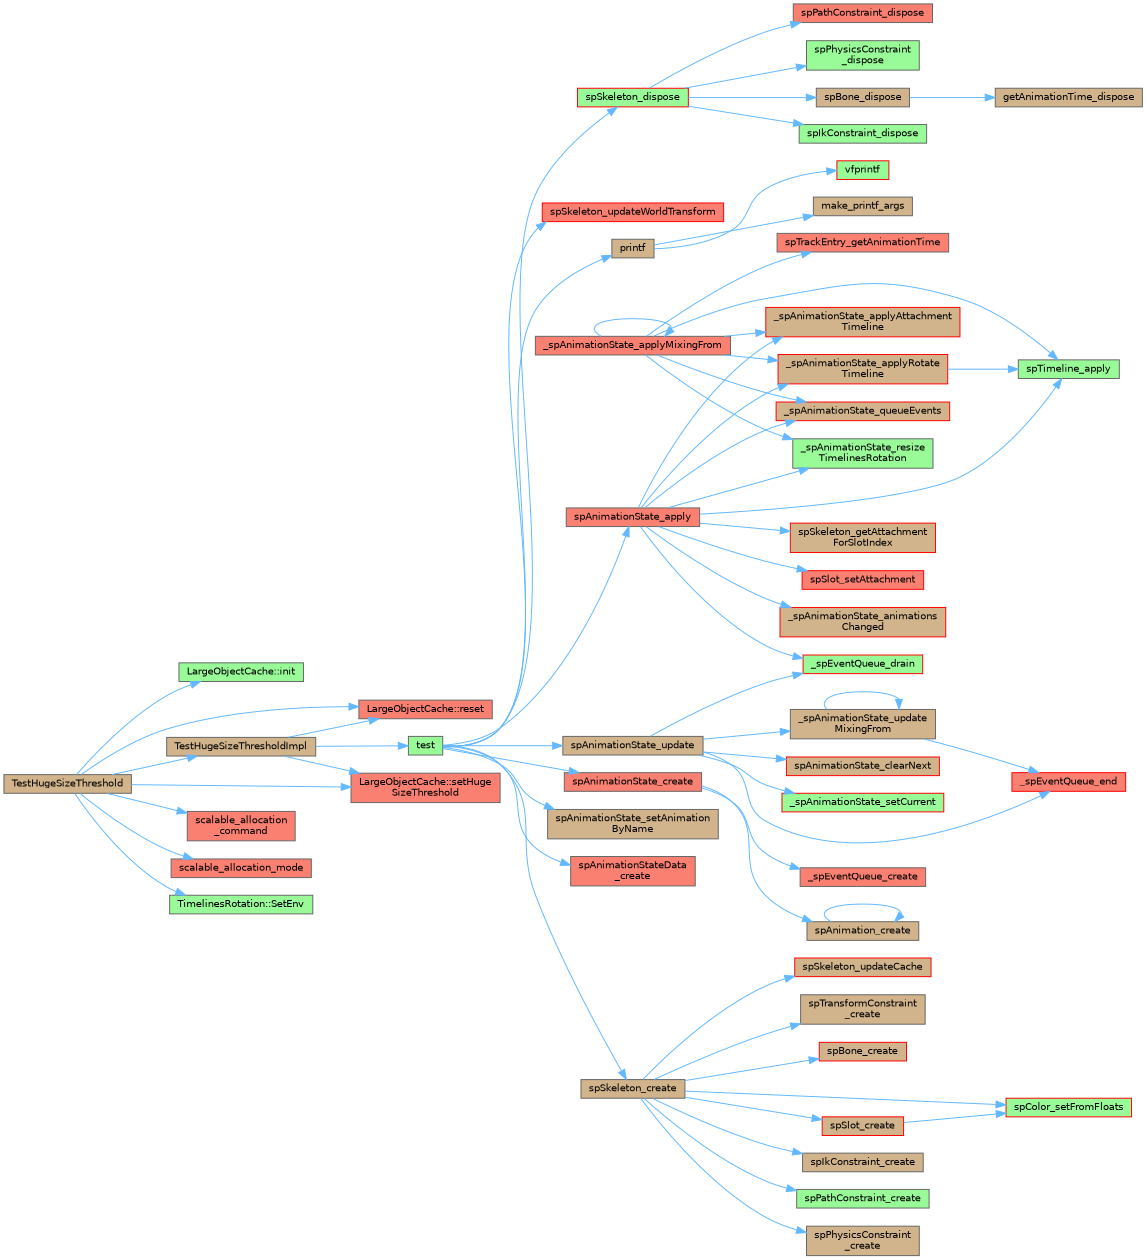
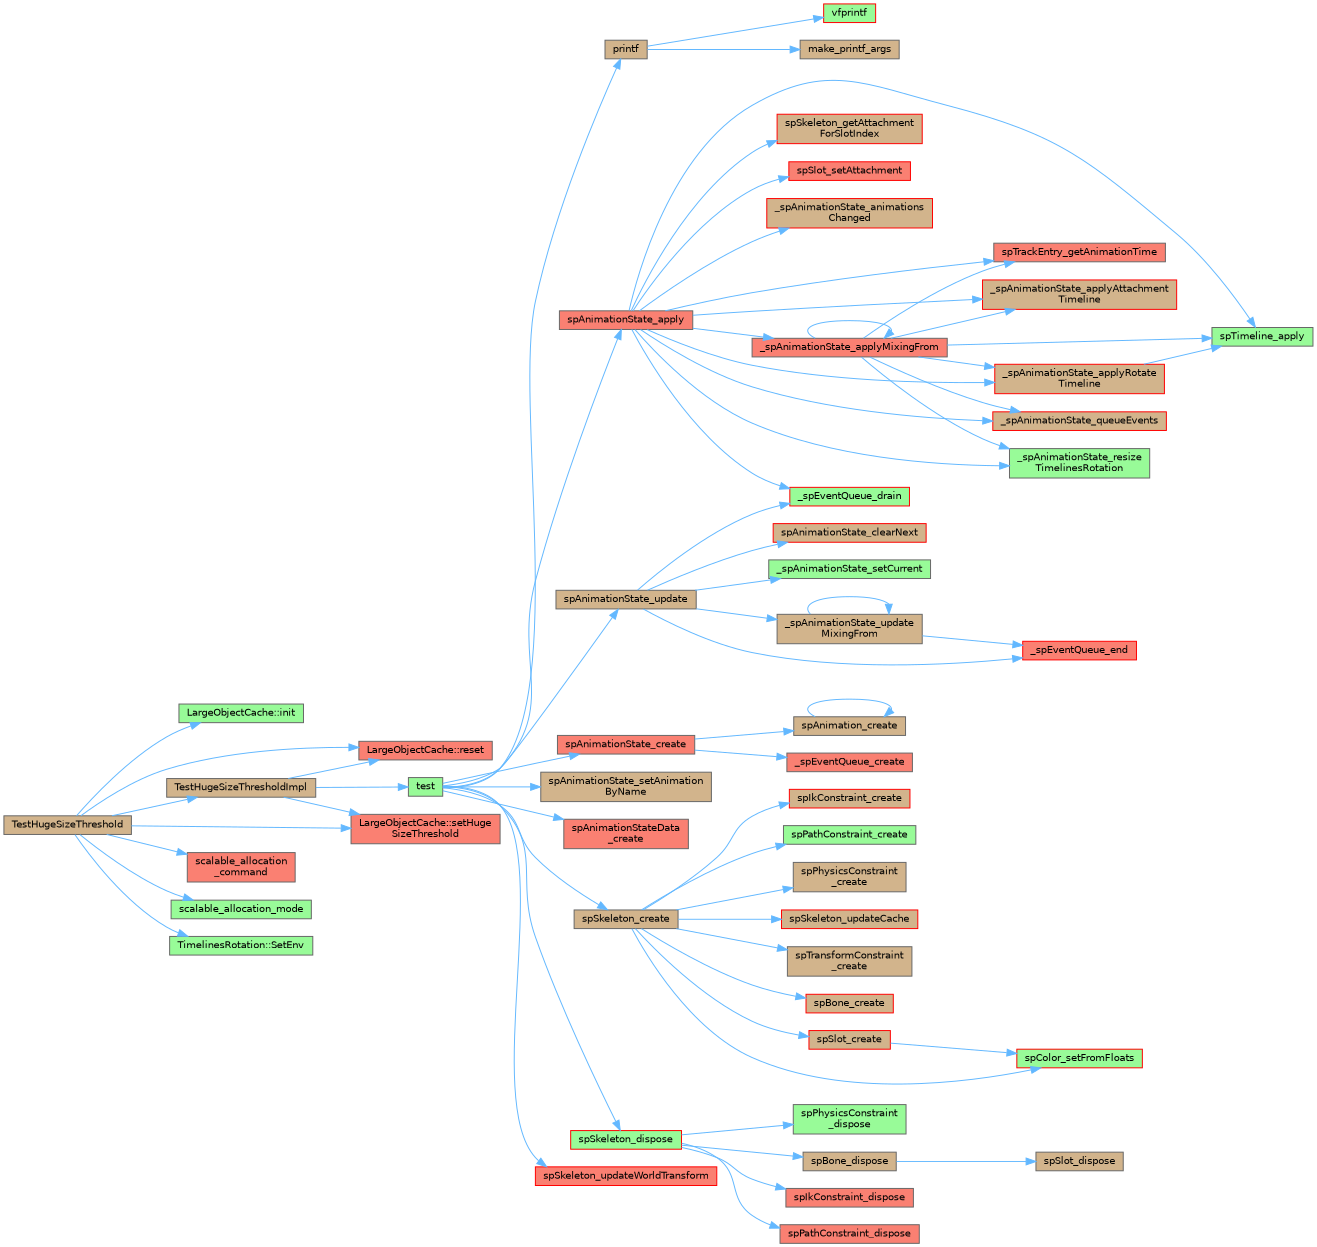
node "getAnimationTime_dispose": label "getAnimationTime_dispose" -> "spSlot_dispose"
node "spIkConstraint_dispose": fillcolor palegreen -> salmon
edge "spAnimationState_apply" -> "spTrackEntry_getAnimationTime": added
edge "spAnimationState_apply" -> "_spAnimationState_applyMixingFrom": added
node "_spAnimationState_setCurrent": color red -> grey40
node "scalable_allocation_mode": fillcolor salmon -> palegreen
node "spIkConstraint_create": color grey40 -> red
